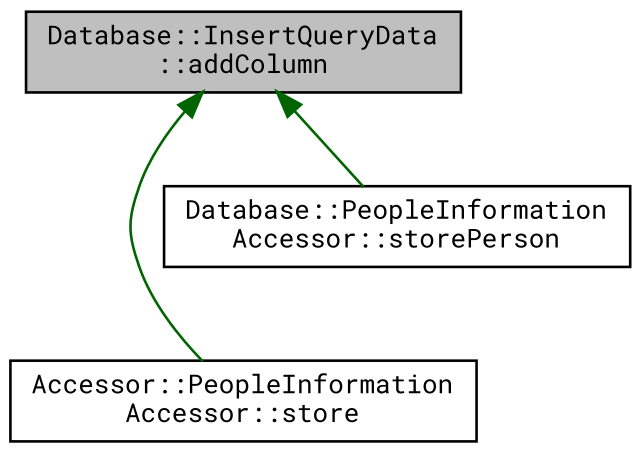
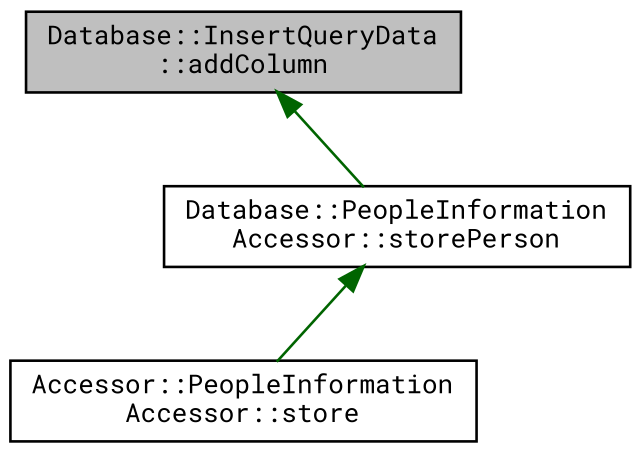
edge "Accessor::PeopleInformation Accessor::store" -> "Database::InsertQueryData ::addColumn": now "Accessor::PeopleInformation Accessor::store" -> "Database::PeopleInformation Accessor::storePerson"
